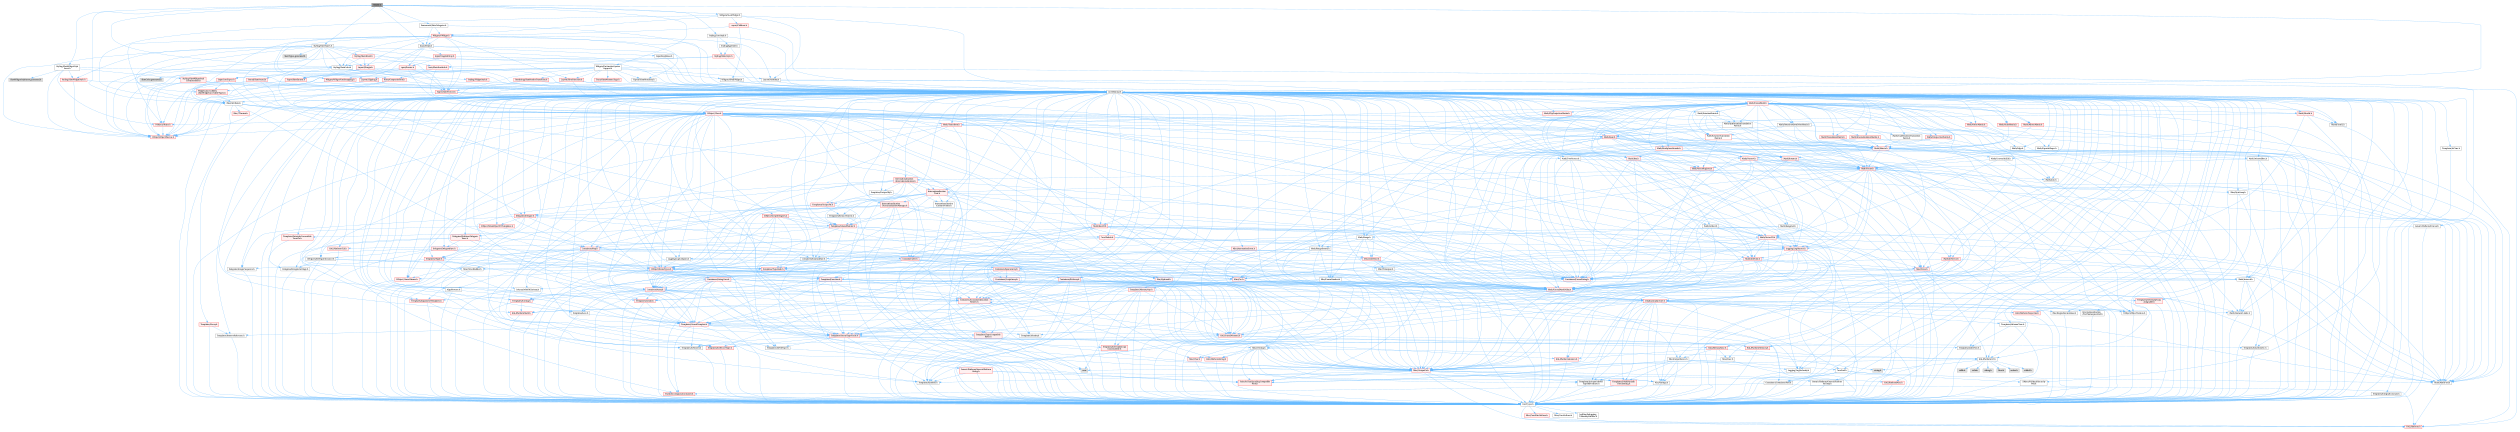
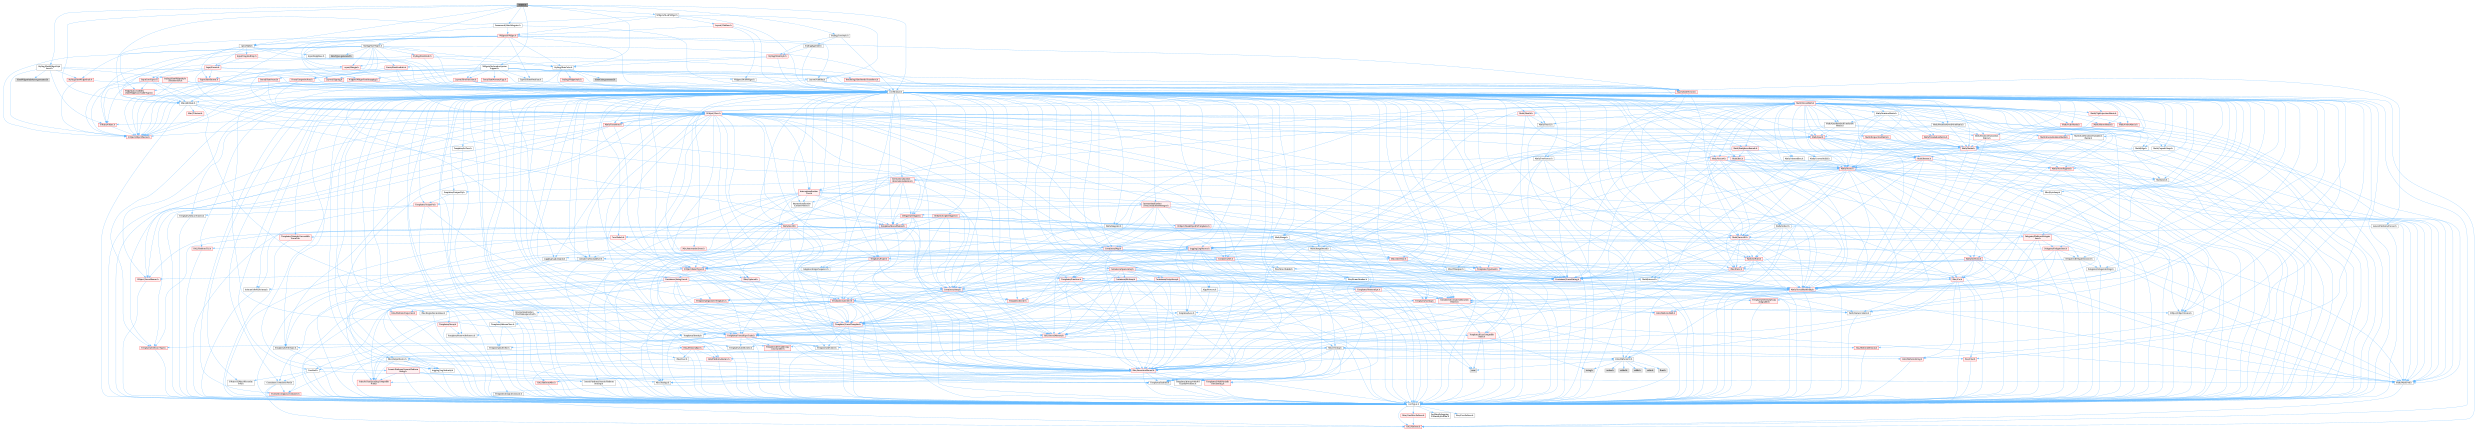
node "Misc/UniquePtr.h": label "Misc/UniquePtr.h" -> "Misc/AssertionMacros.h"
node "stdarg.h": removed
